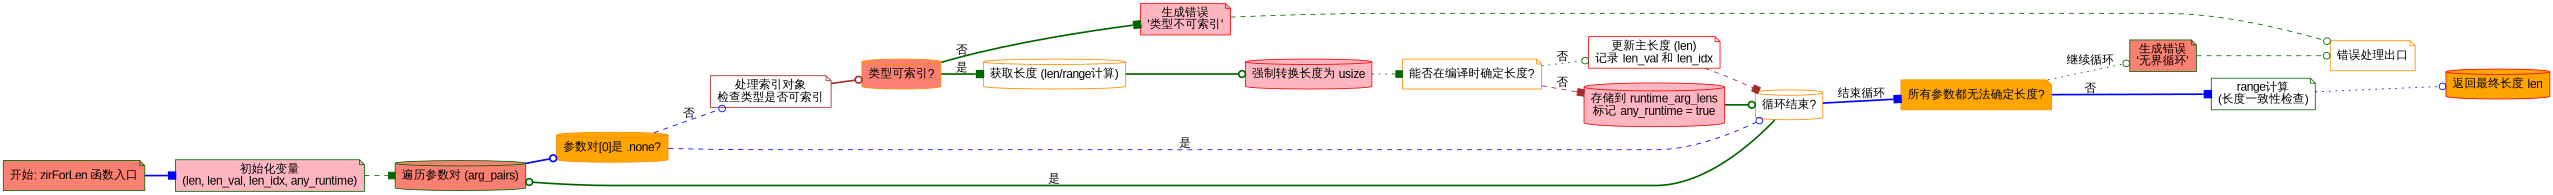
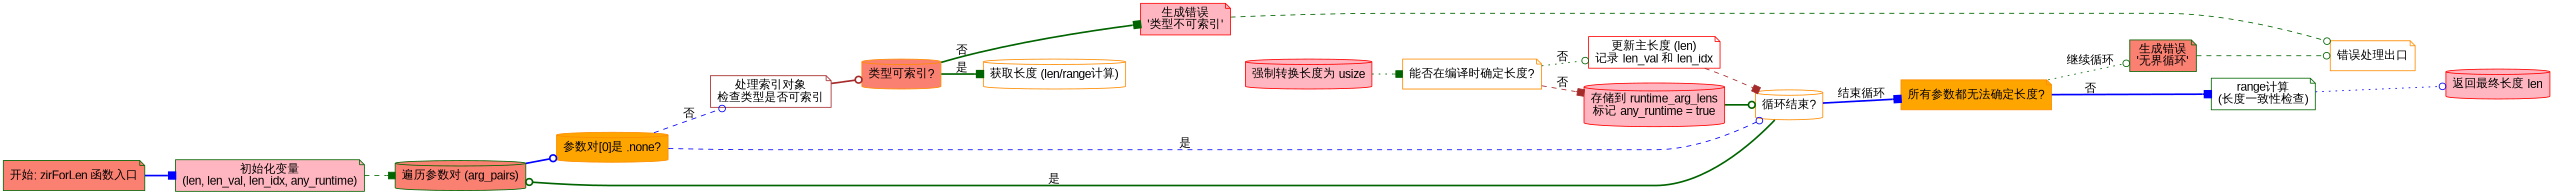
edge "获取长度 (len/range计算)" -> "强制转换长度为 usize": removed
node "返回最终长度 len": fillcolor orange -> lightpink
